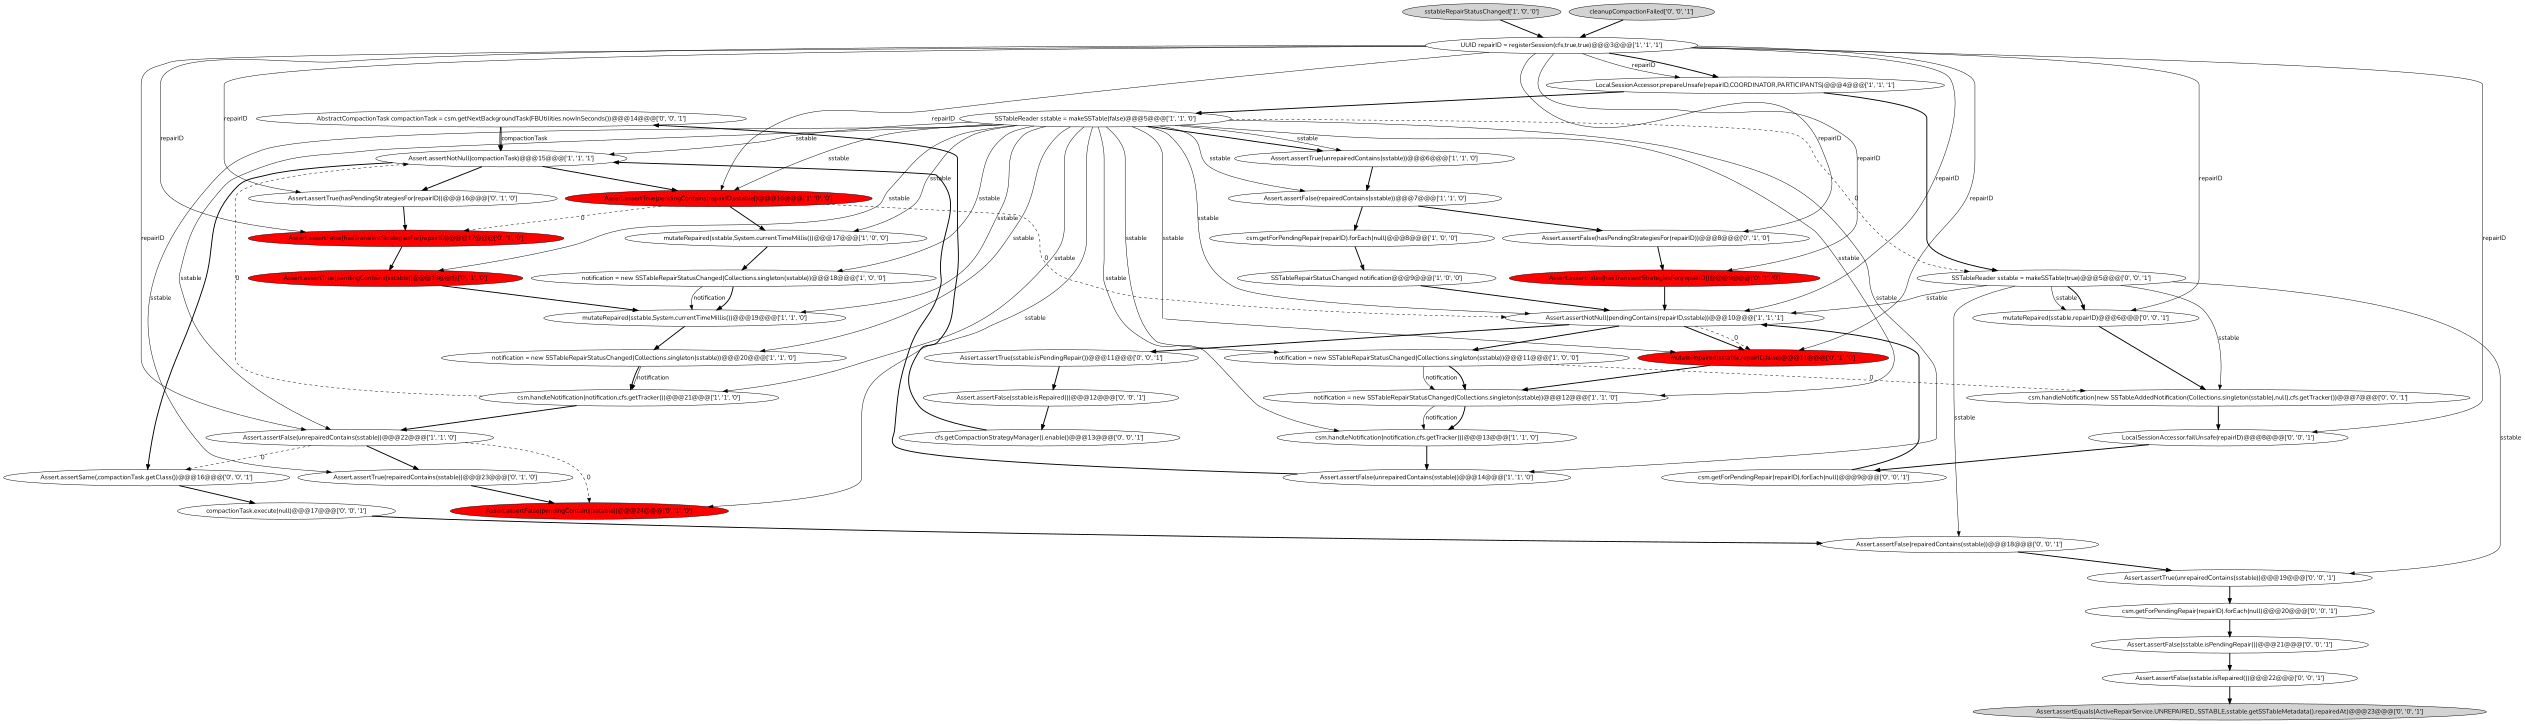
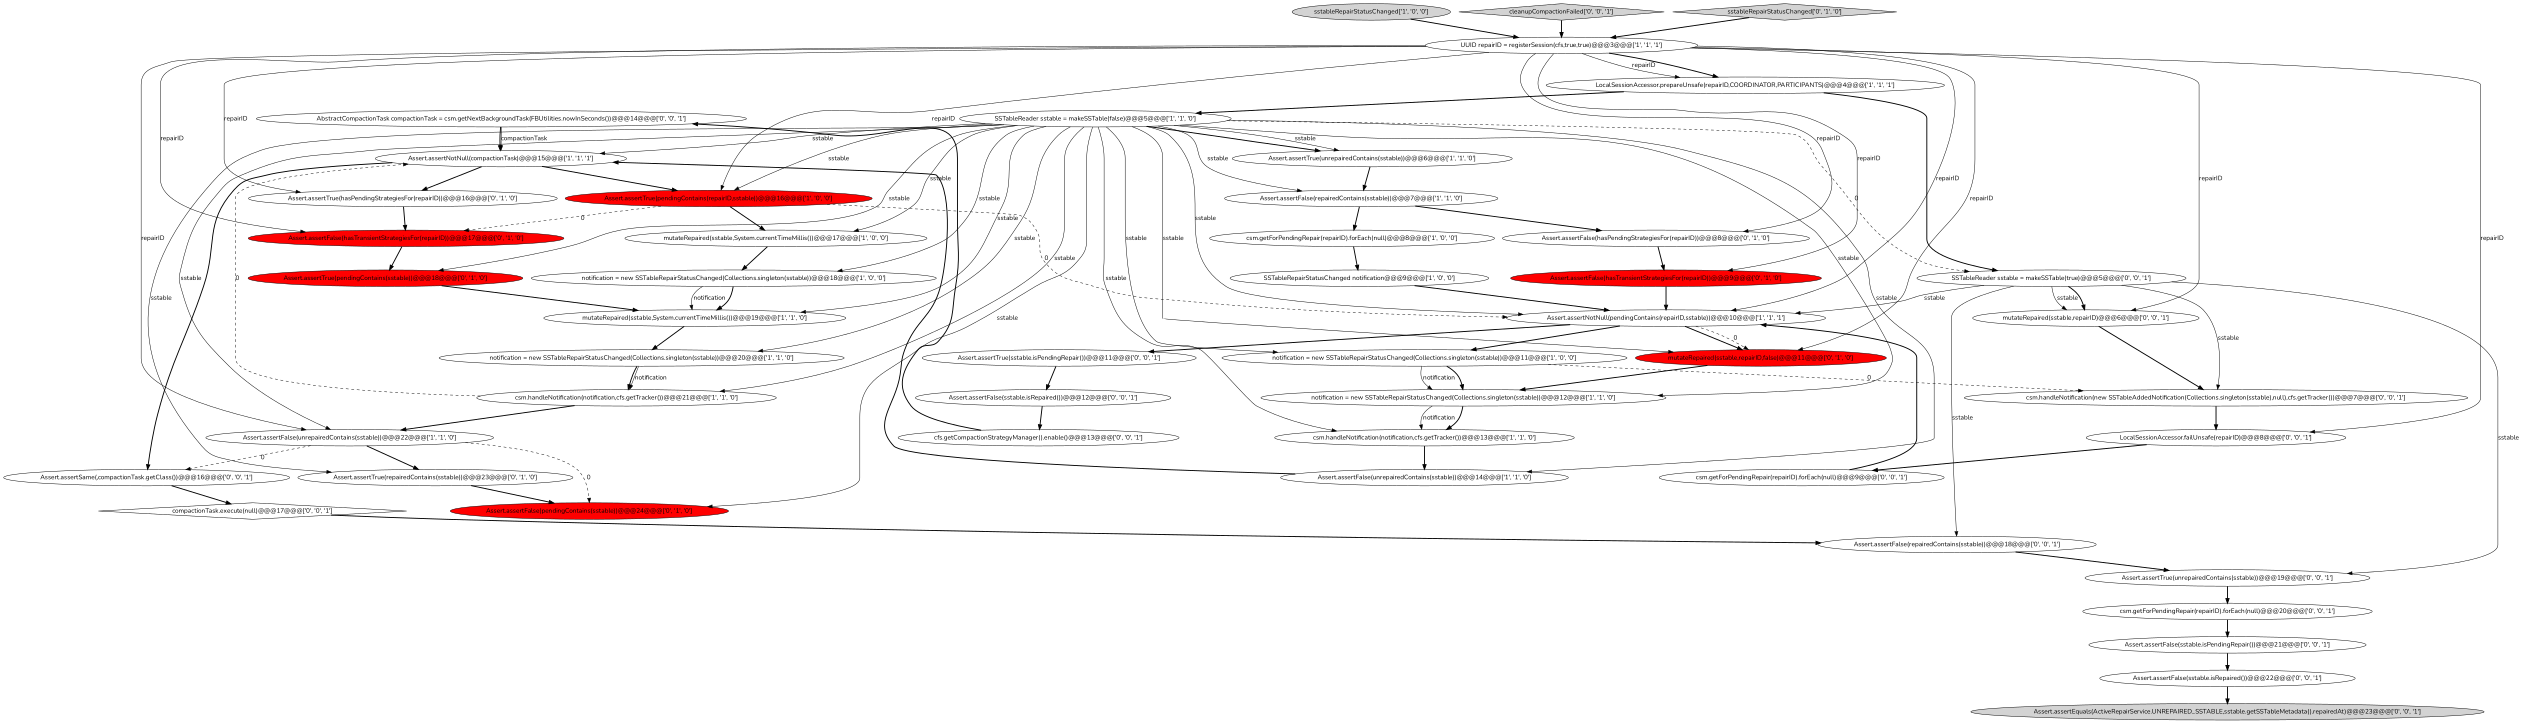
node "cleanupCompactionFailed['0', '0', '1']": shape ellipse -> diamond
node "sstableRepairStatusChanged['0', '1', '0']": added
node "compactionTask.execute(null)@@@17@@@['0', '0', '1']": shape ellipse -> diamond
